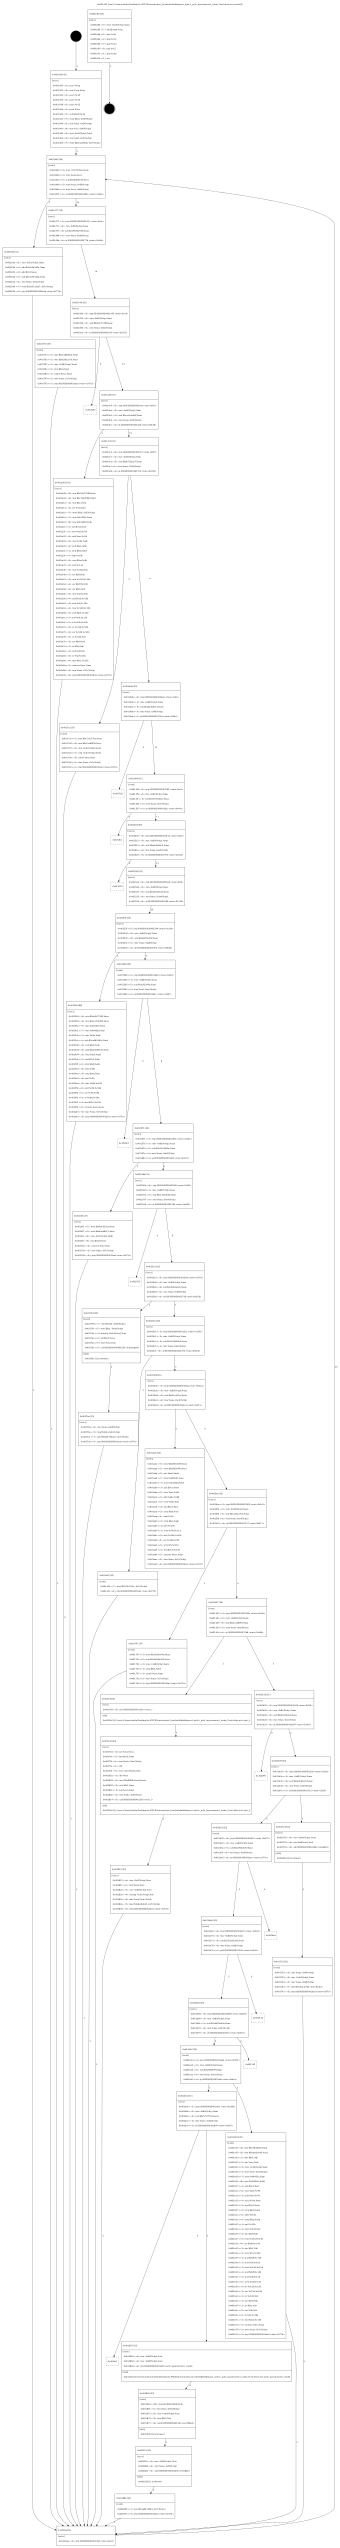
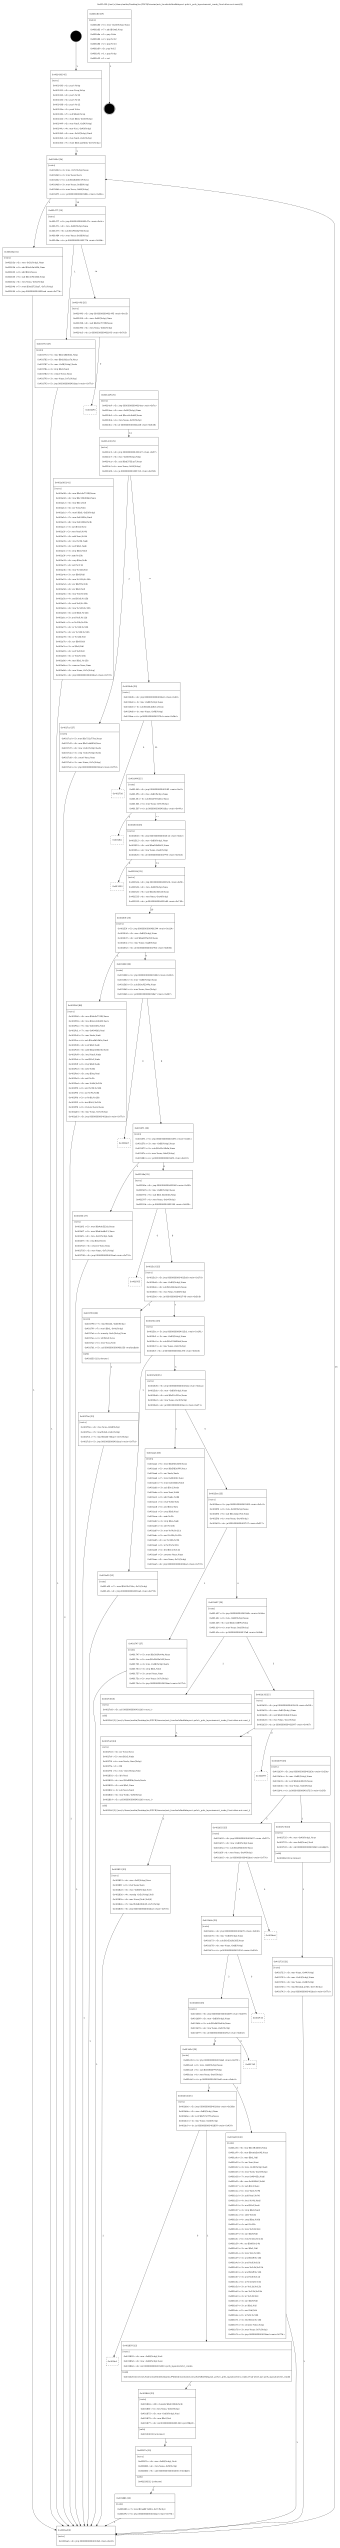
edge "0x401477 [25]" -> "0x40177d [27]": added, label "1"
edge "0x401490 [25]" -> "0x4014a9 [25]": removed, label "14"
edge "0x4014a9 [25]" -> "0x401a08 [141]": removed, label "1"
edge "0x401620 [25]" -> "0x401639 [25]": now "0x401620 [25]" -> "0x4017ed [44]"
